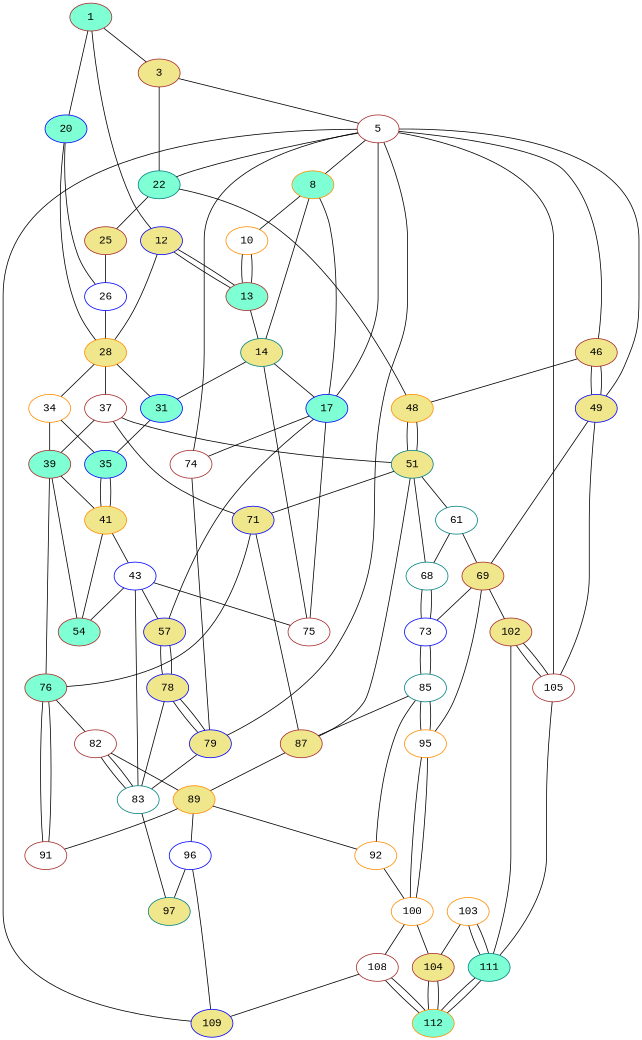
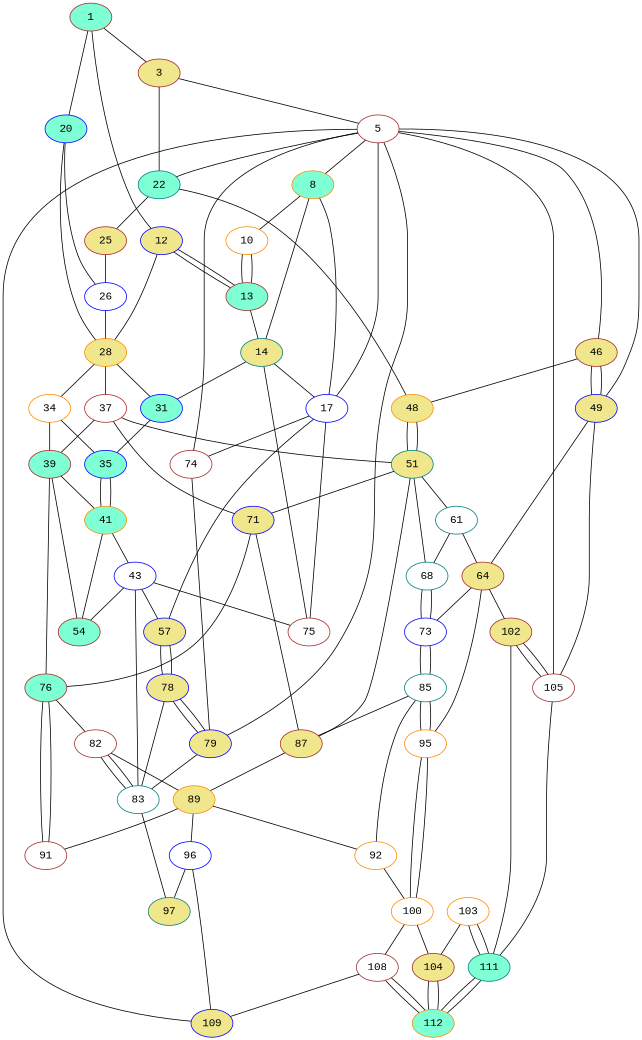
node "17": fillcolor aquamarine -> white
node "41": fillcolor khaki -> aquamarine
node "69": label "69" -> "64"
